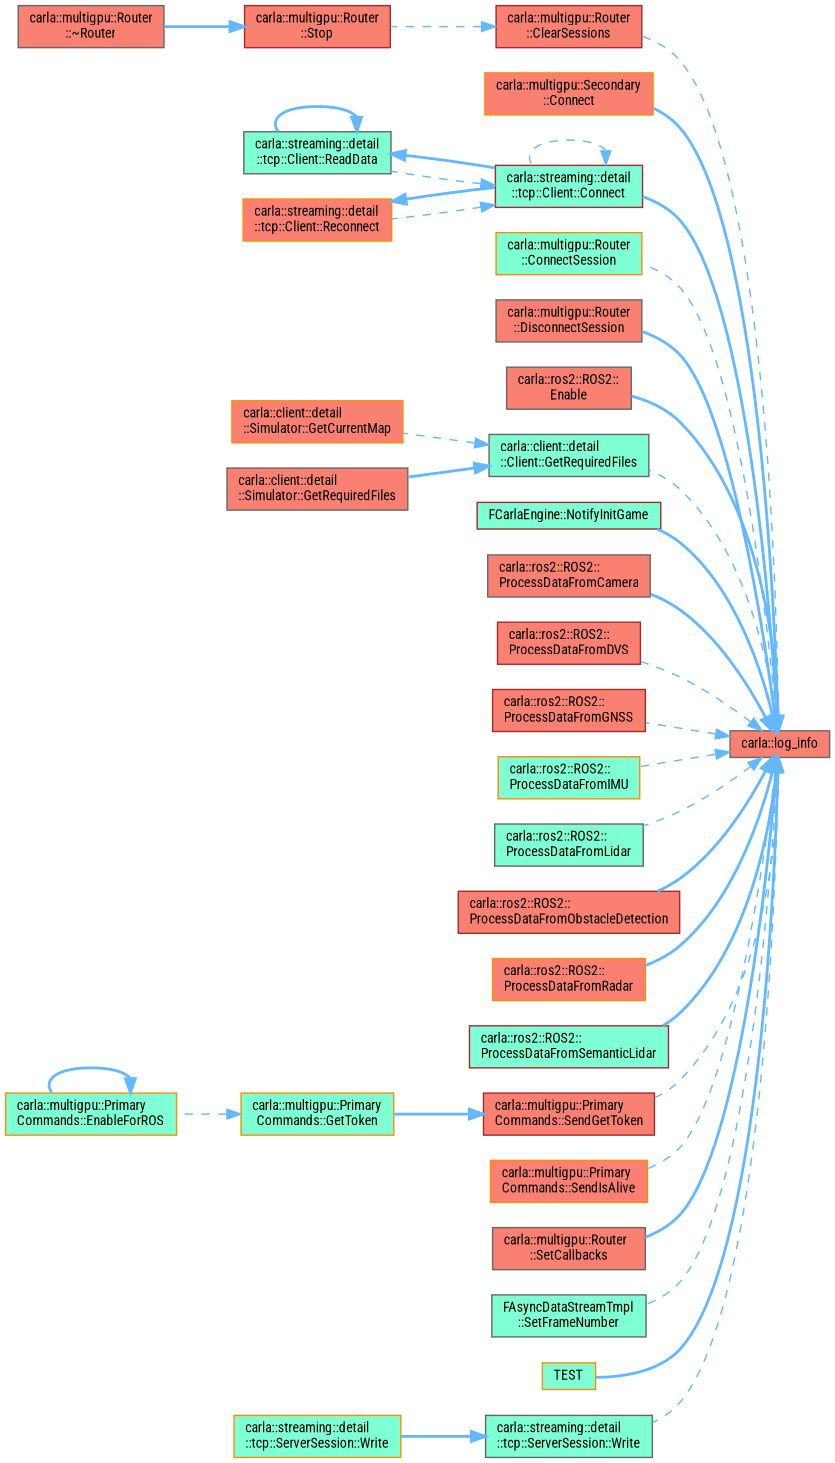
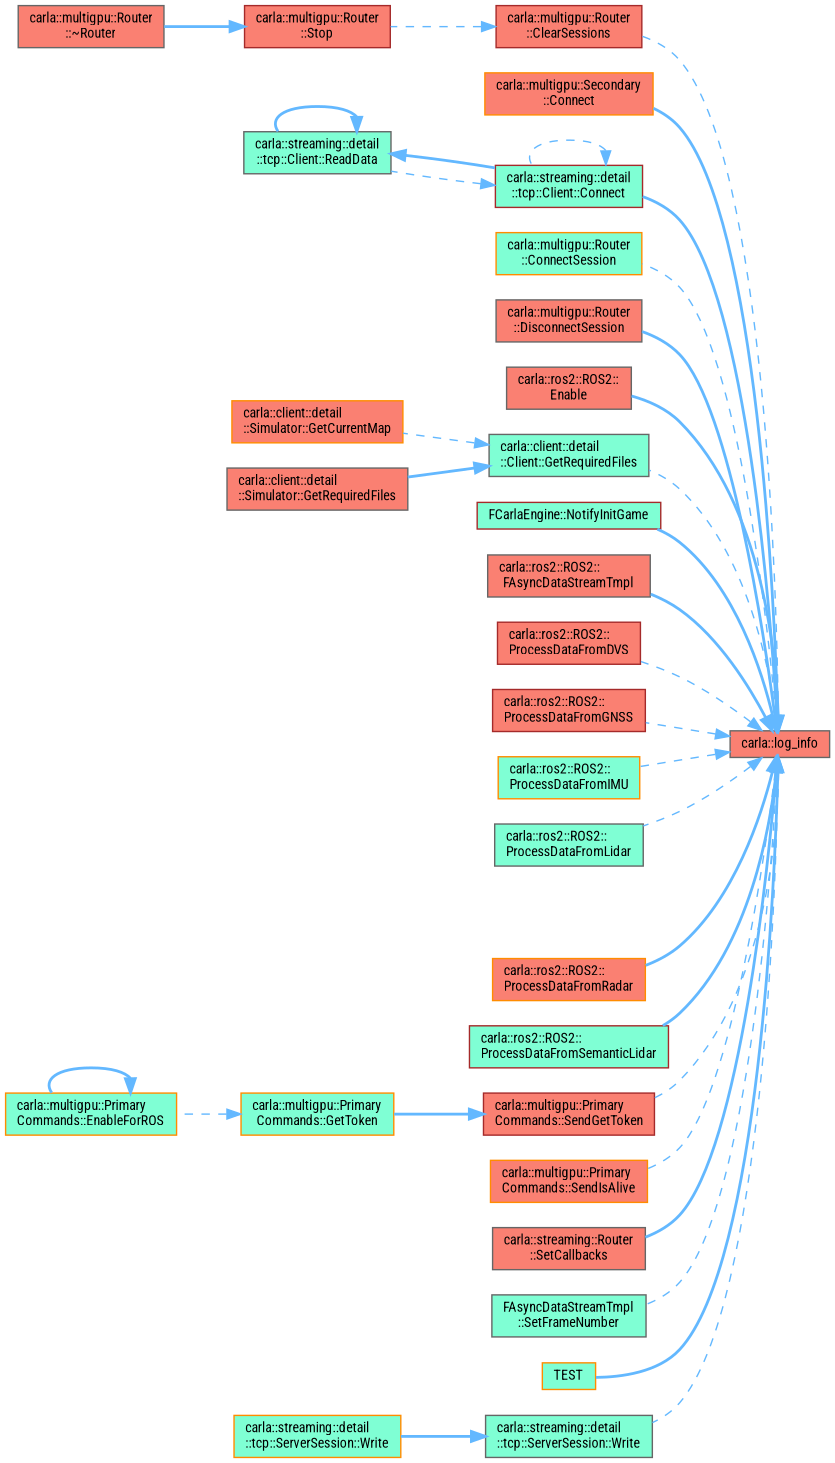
node "carla::streaming::detail ::tcp::Client::Reconnect": removed
node "carla::ros2::ROS2:: ProcessDataFromCamera": label "carla::ros2::ROS2:: ProcessDataFromCamera" -> "carla::ros2::ROS2:: FAsyncDataStreamTmpl"
node "carla::ros2::ROS2:: ProcessDataFromObstacleDetection": removed
node "carla::multigpu::Router ::SetCallbacks": label "carla::multigpu::Router ::SetCallbacks" -> "carla::streaming::Router ::SetCallbacks"
